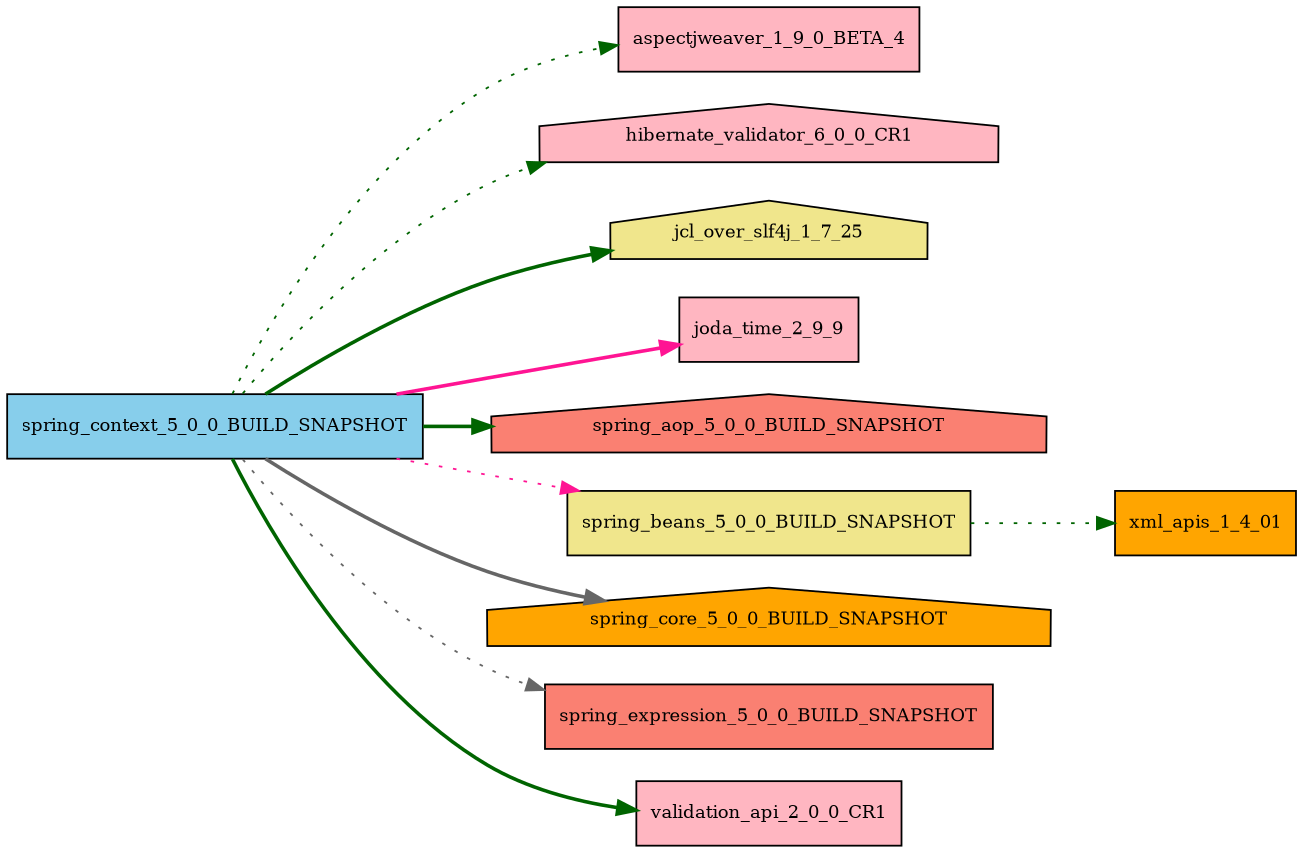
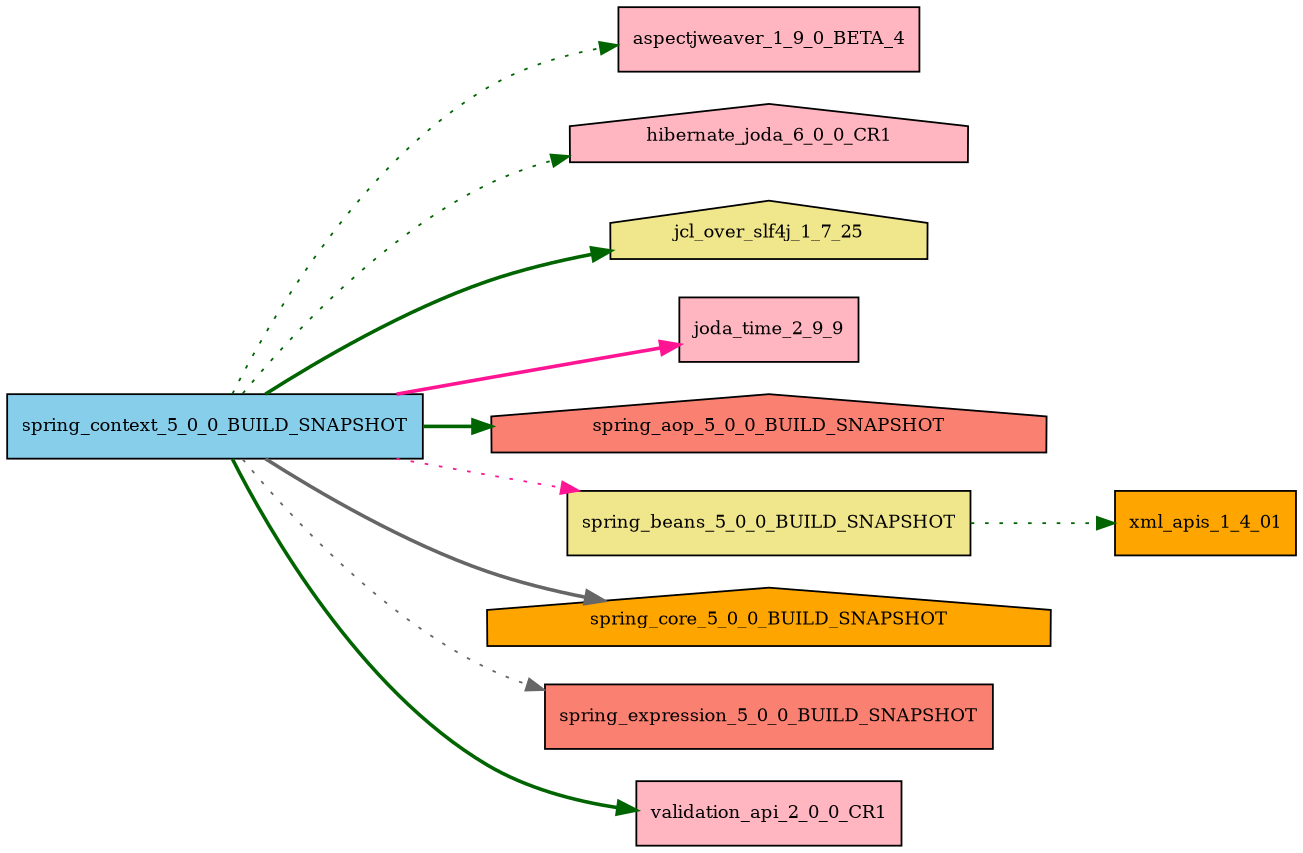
node "hibernate_validator_6_0_0_CR1": label "hibernate_validator_6_0_0_CR1" -> "hibernate_joda_6_0_0_CR1"
